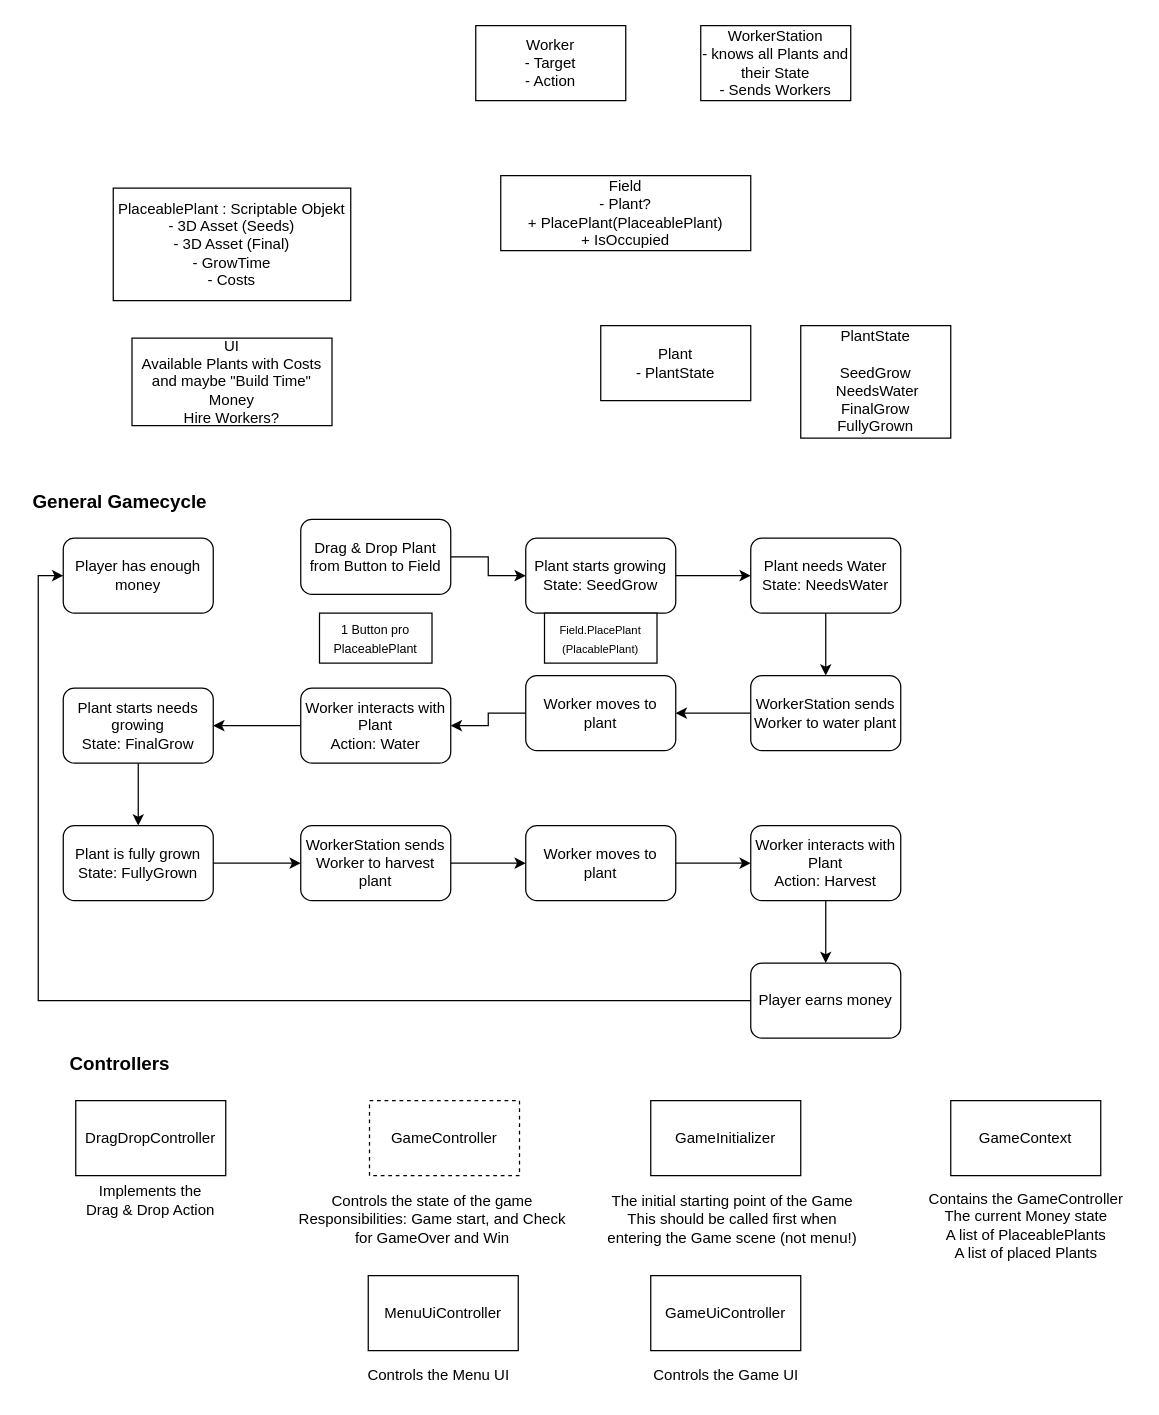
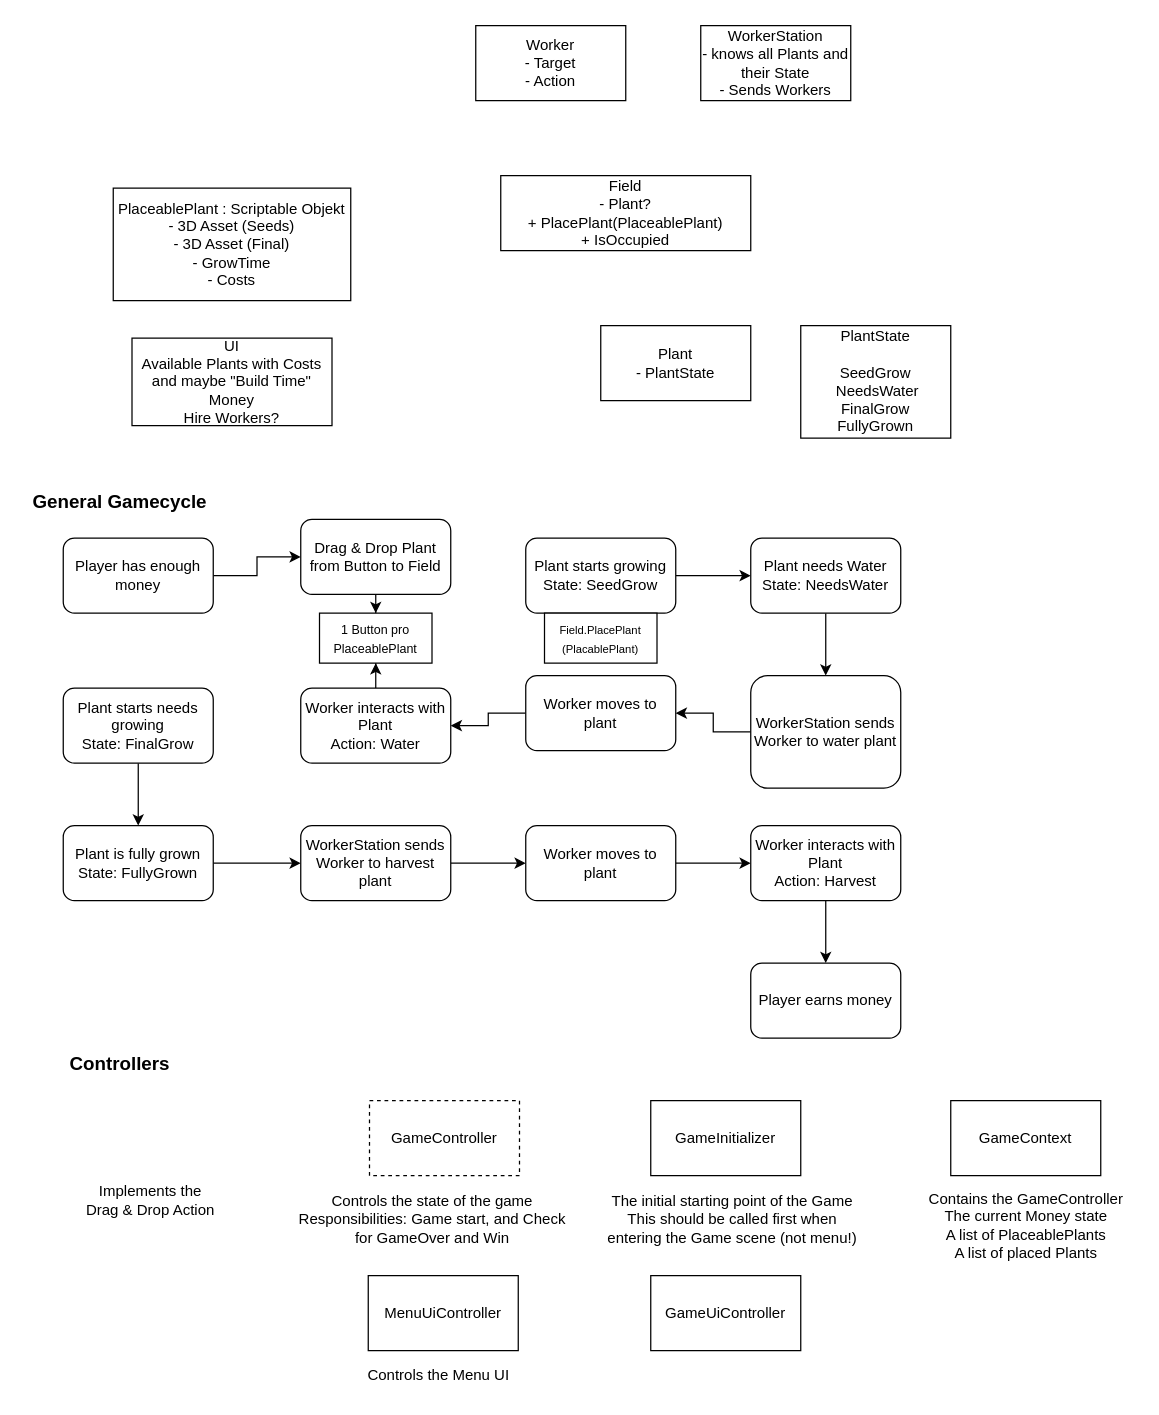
edge "Drag & Drop Plant from Button to Field" -> "Plant starts growing State: SeedGrow": now "Drag & Drop Plant from Button to Field" -> "1 Button pro PlaceablePlant"
edge "Player has enough money" -> "Drag & Drop Plant from Button to Field": added
node "WorkerStation sends Worker to water plant": size 150x75 -> 150x113
edge "Worker interacts with Plant Action: Water" -> "Plant starts needs growing State: FinalGrow": now "Worker interacts with Plant Action: Water" -> "1 Button pro PlaceablePlant"
edge "Player earns money" -> "Player has enough money": removed
node "DragDropController": removed
node "Controls the Game UI": removed
